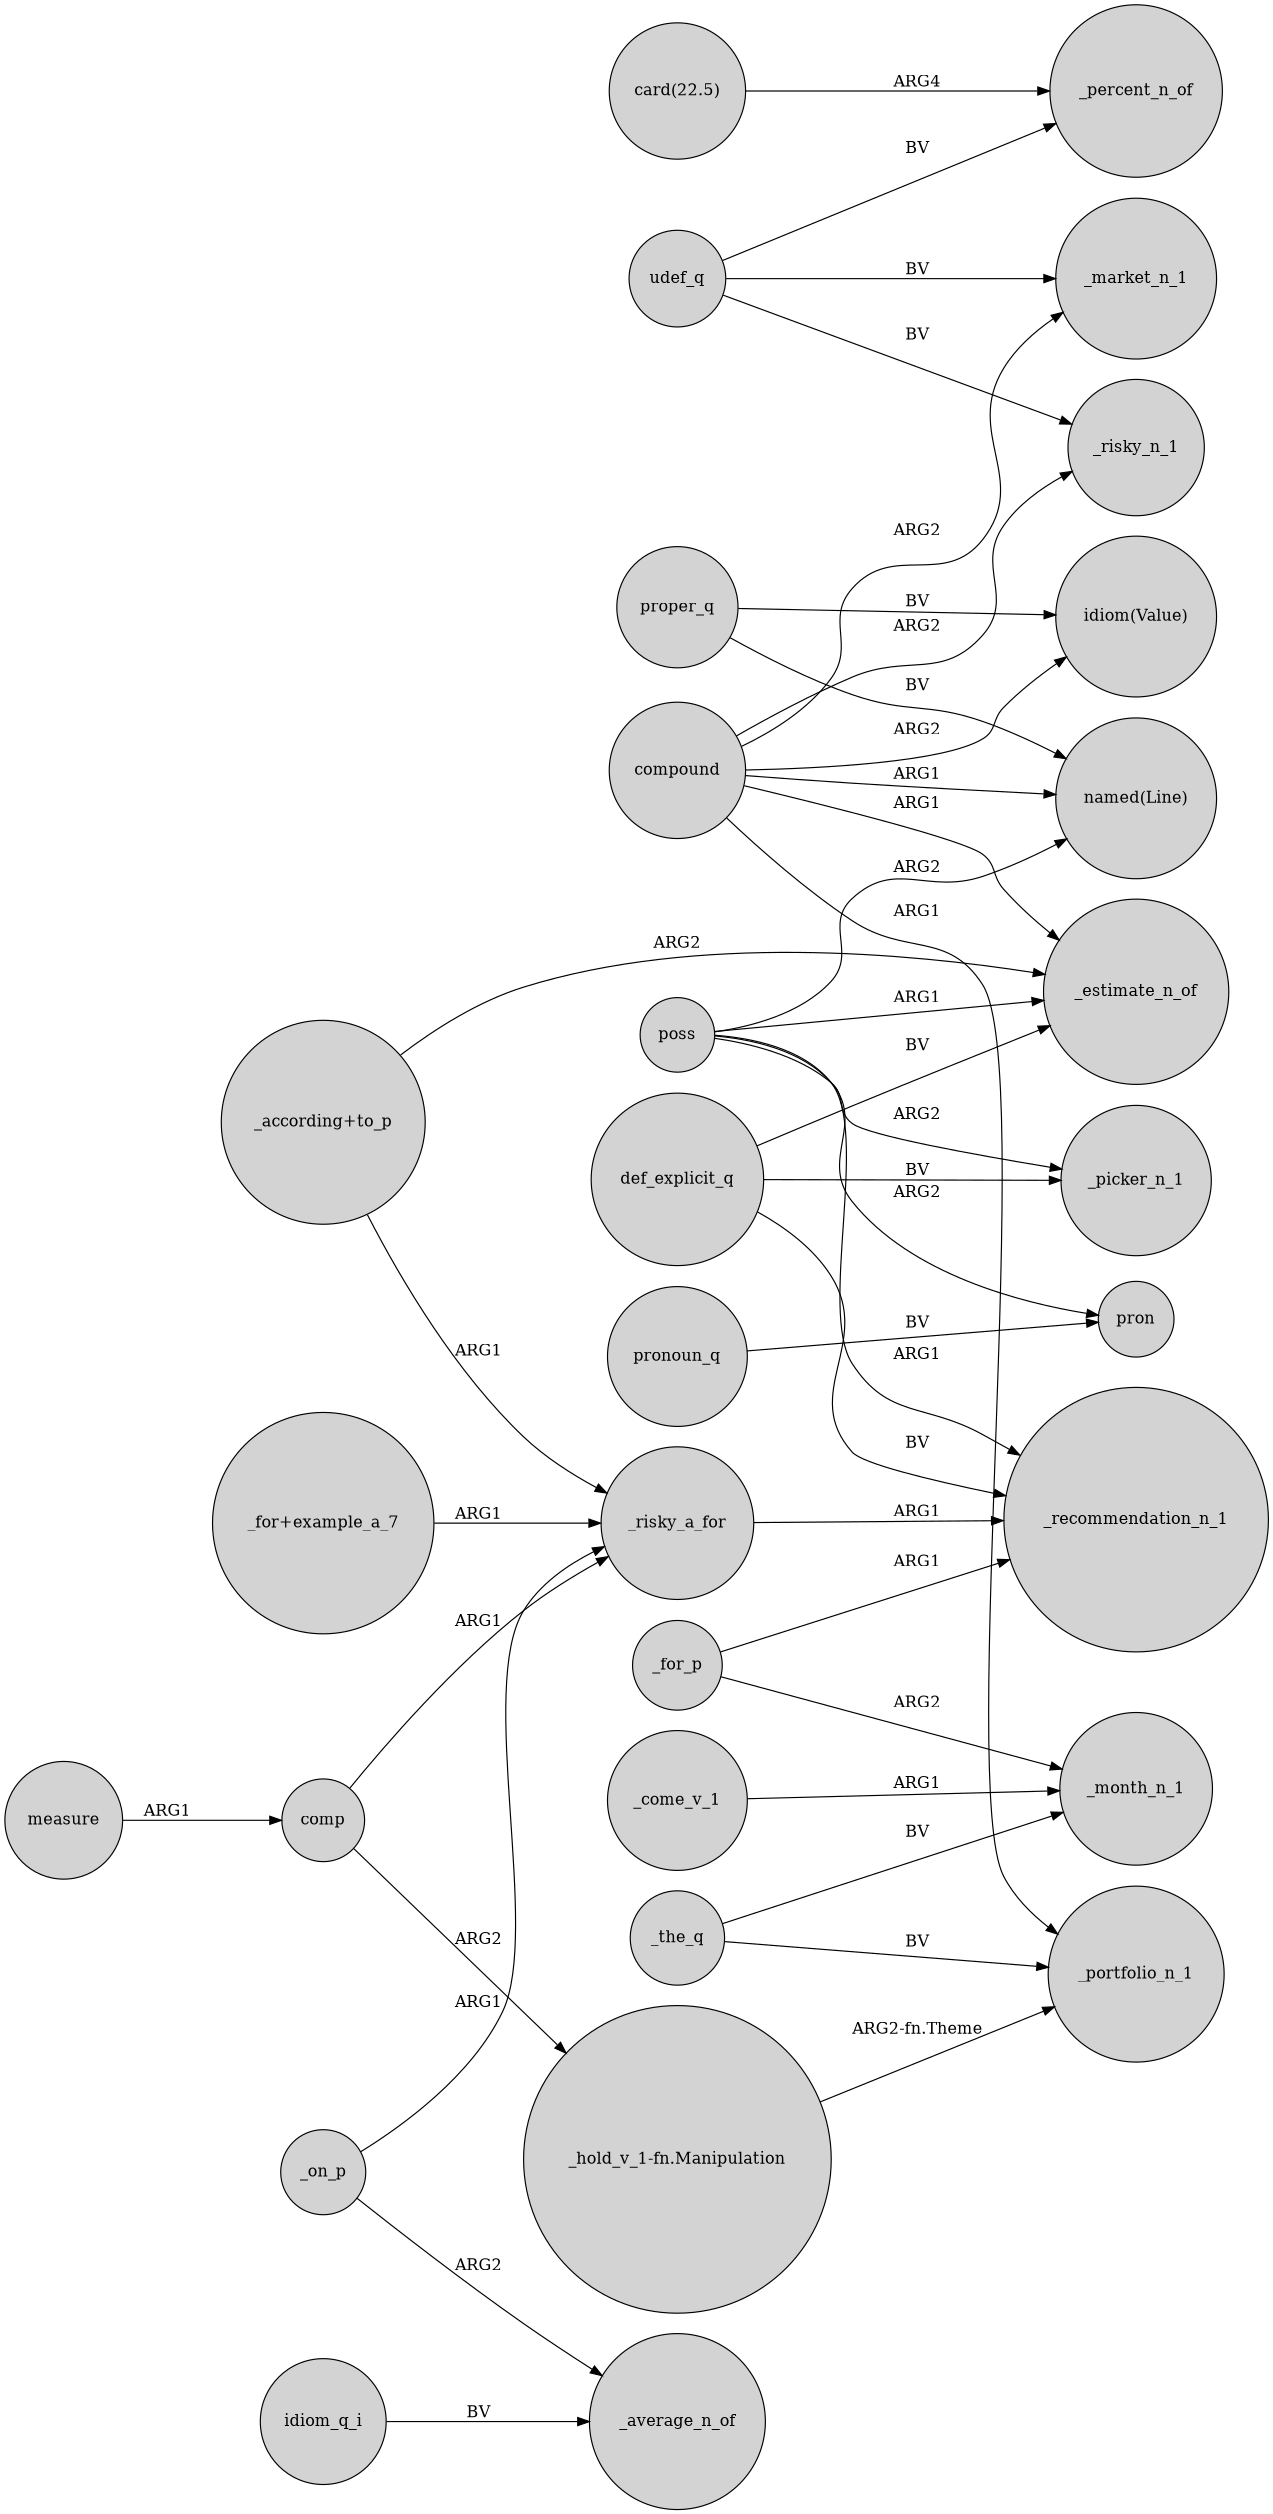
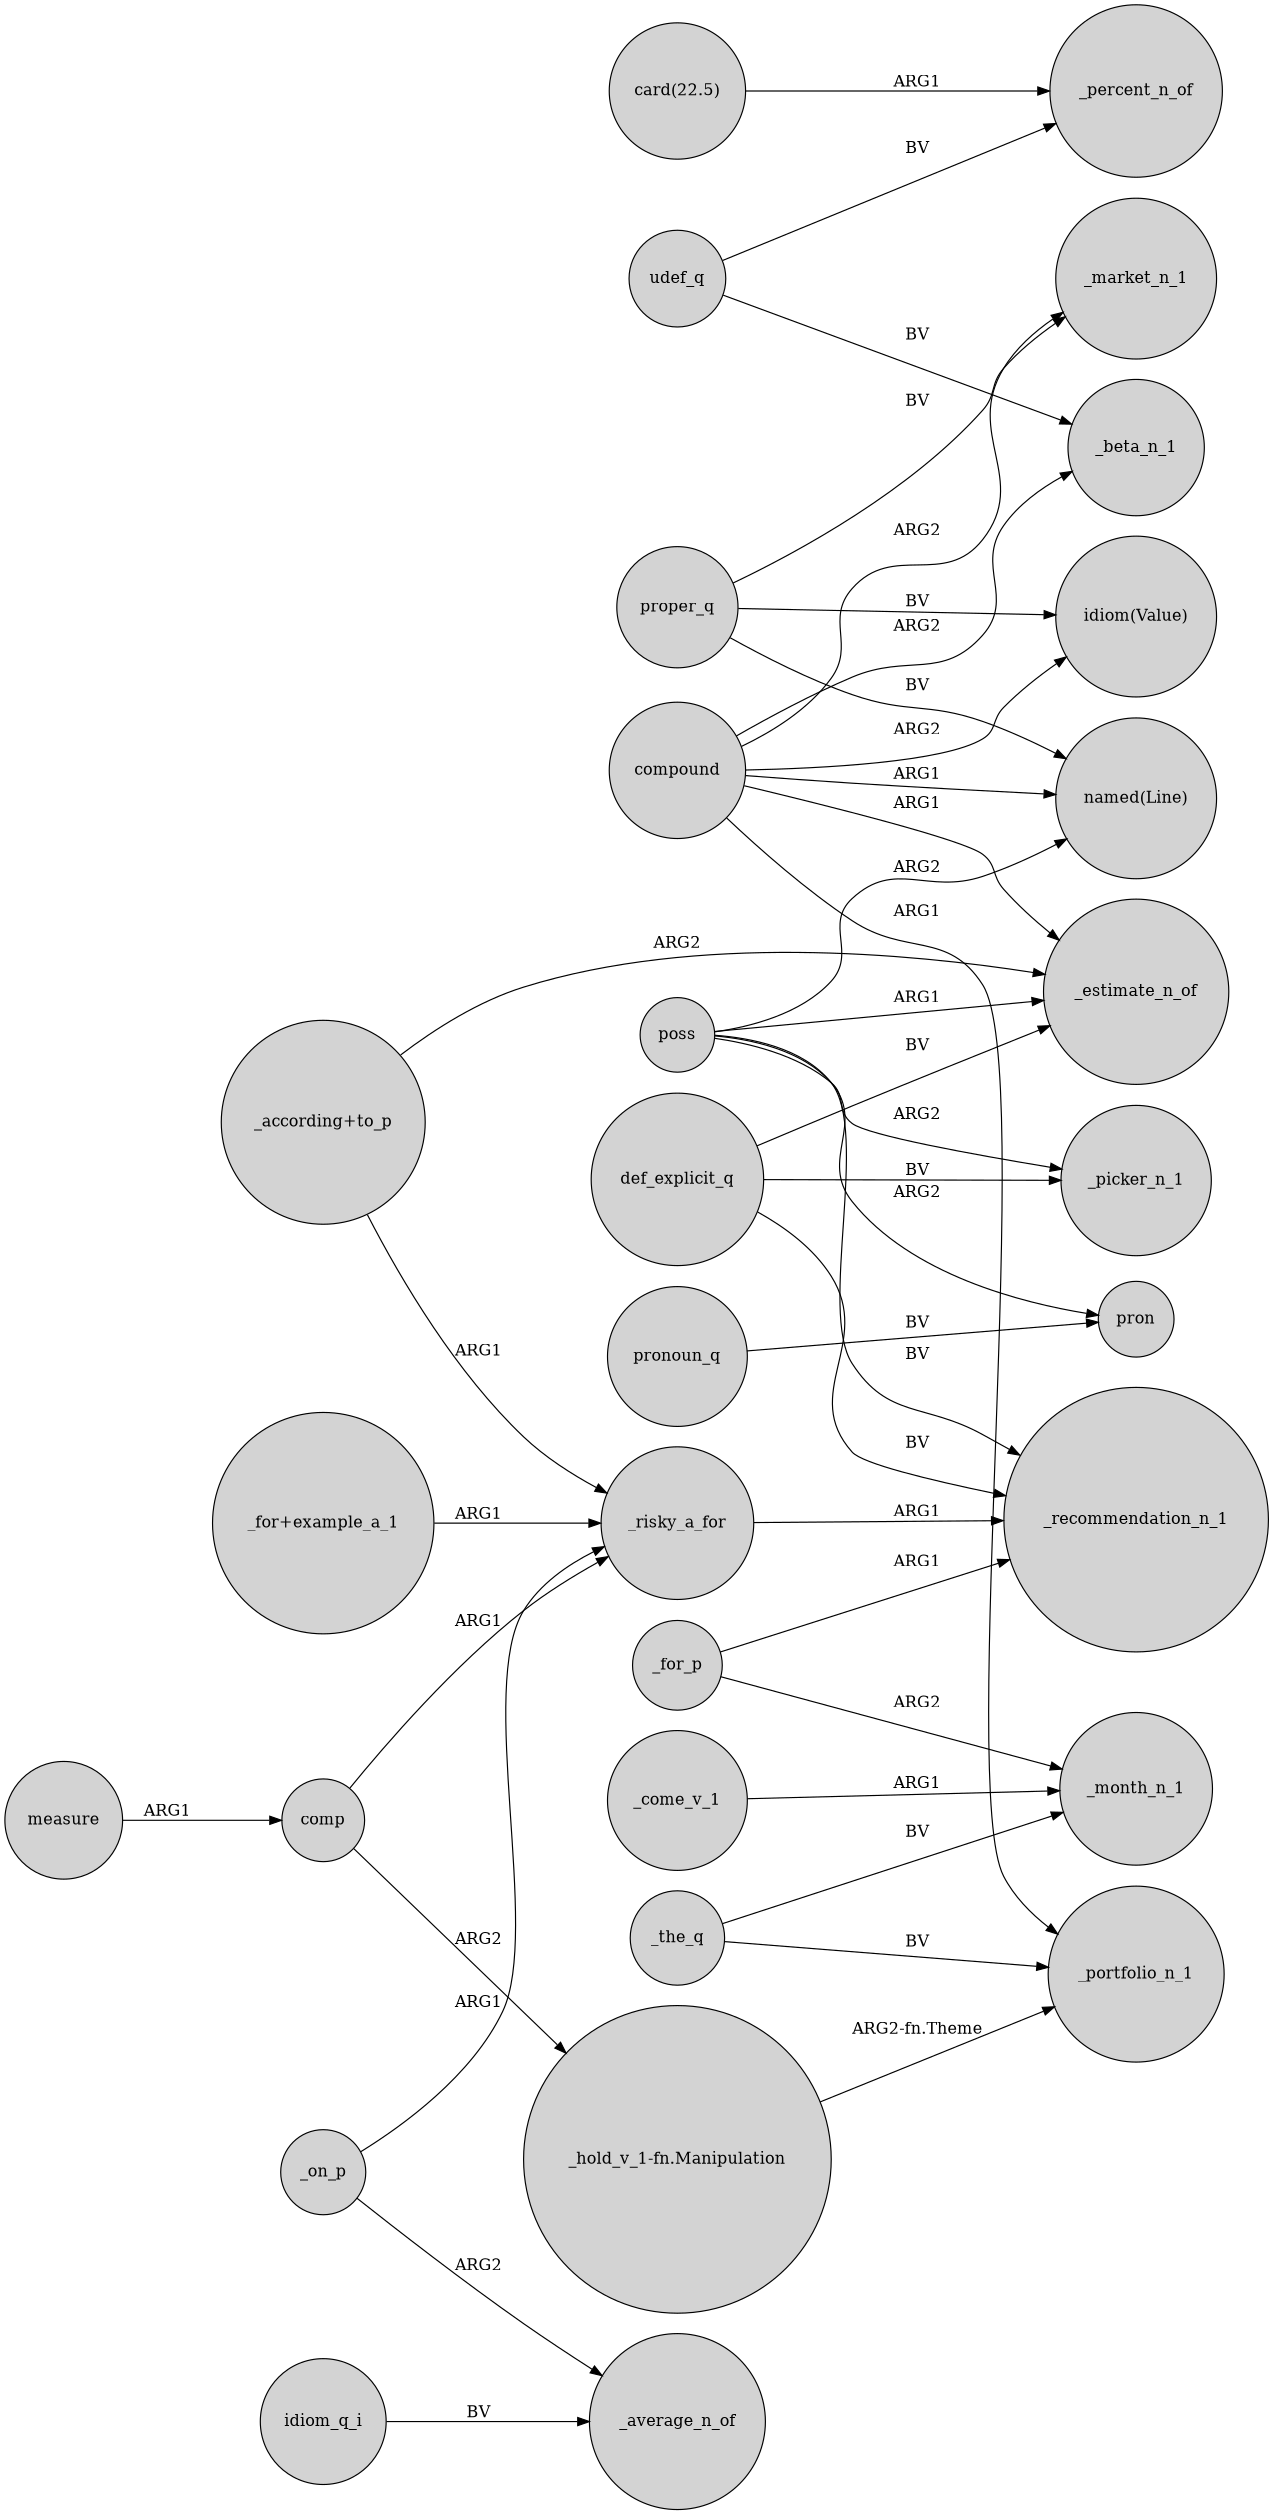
edge "card(22.5)" -> "_percent_n_of": label "ARG4" -> "ARG1"
edge "udef_q" -> "_market_n_1": now "proper_q" -> "_market_n_1"
node "_risky_n_1": label "_risky_n_1" -> "_beta_n_1"
edge "poss" -> "_recommendation_n_1": label "ARG1" -> "BV"
node "_for+example_a_7": label "_for+example_a_7" -> "_for+example_a_1"
